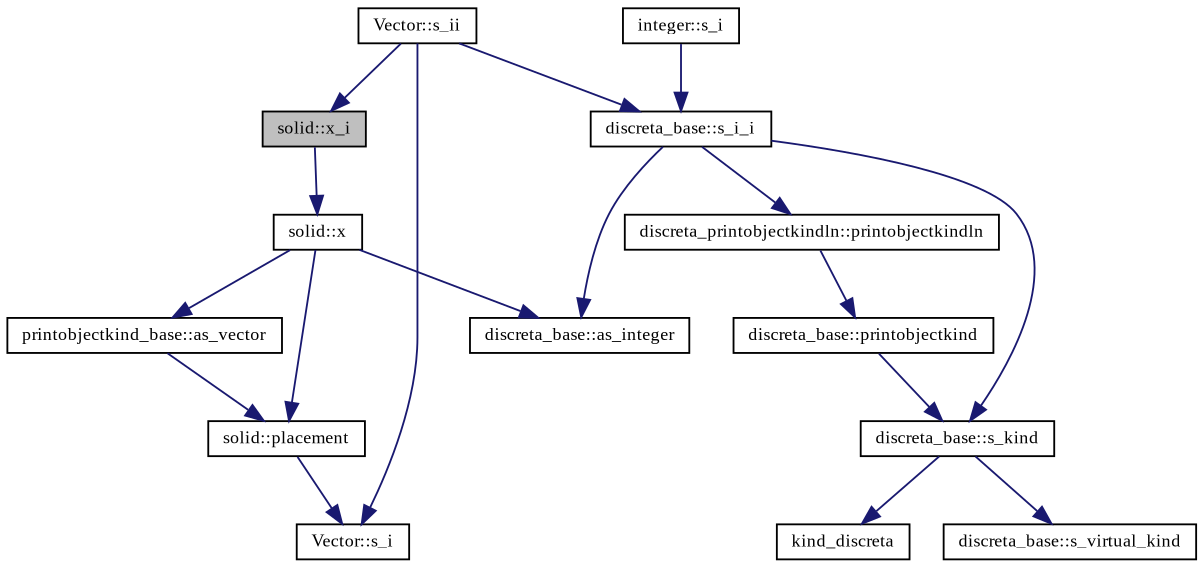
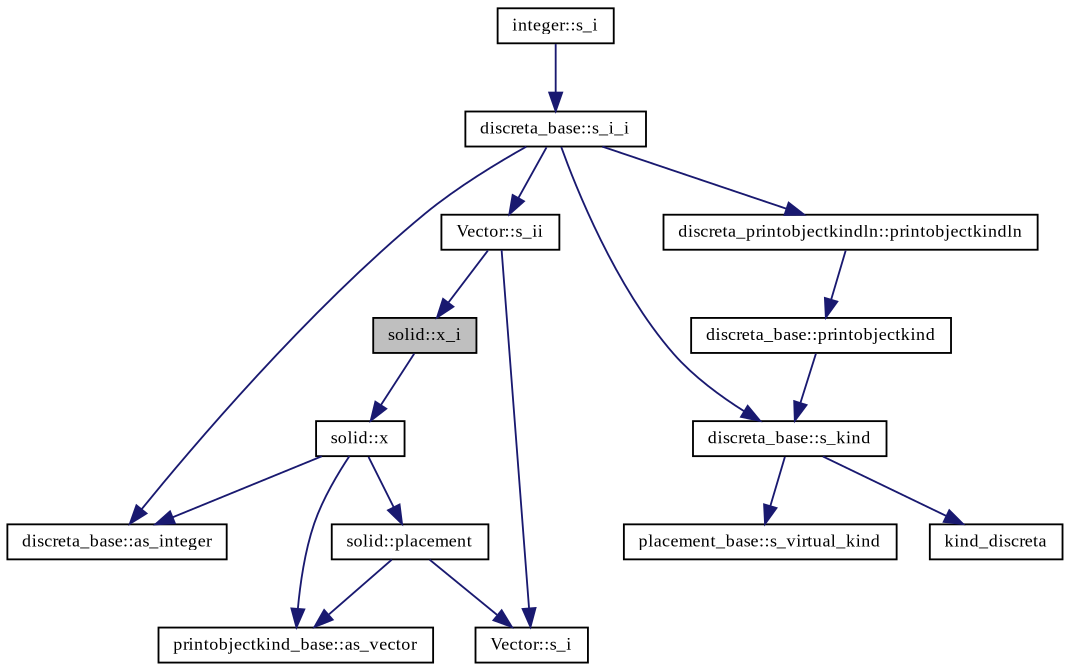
edge "Vector::s_ii" -> "discreta_base::s_i_i": reversed
edge "printobjectkind_base::as_vector" -> "solid::placement": reversed
node "discreta_base::s_virtual_kind": label "discreta_base::s_virtual_kind" -> "placement_base::s_virtual_kind"
